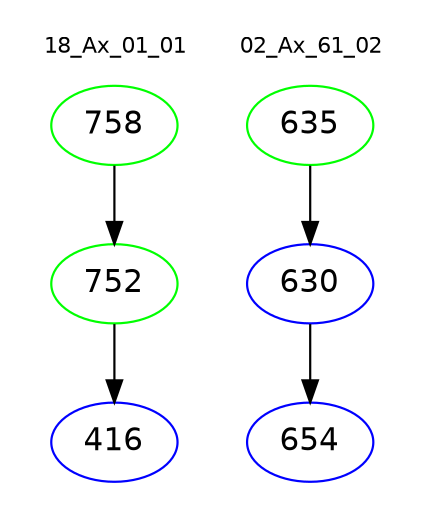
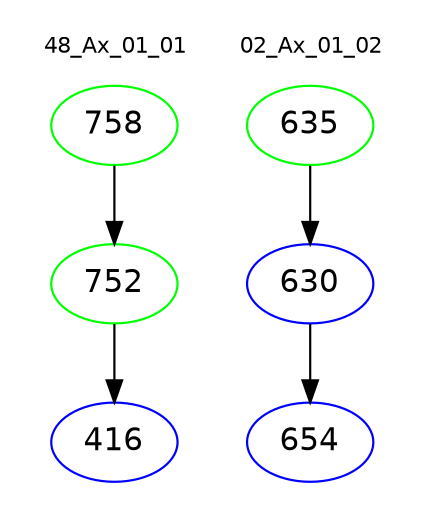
cluster "18_Ax_01_01": label "18_Ax_01_01" -> "48_Ax_01_01"
cluster "02_Ax_61_02": label "02_Ax_61_02" -> "02_Ax_01_02"
